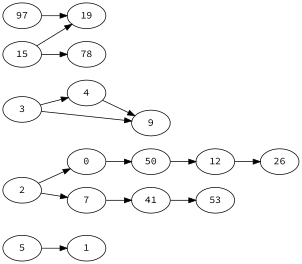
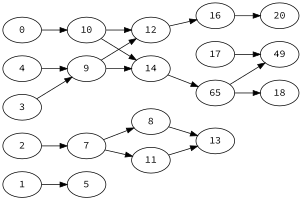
node "97": label "97" -> "17"
node "19": label "19" -> "49"
node "20": added
edge "9" -> "12": added
node "15": label "15" -> "65"
node "78": label "78" -> "18"
node "14": added
edge "3" -> "4": removed
node "8": added
node "50": label "50" -> "10"
node "26": label "26" -> "16"
edge "2" -> "0": removed
node "41": label "41" -> "11"
node "53": label "53" -> "13"
edge "5" -> "1": reversed
